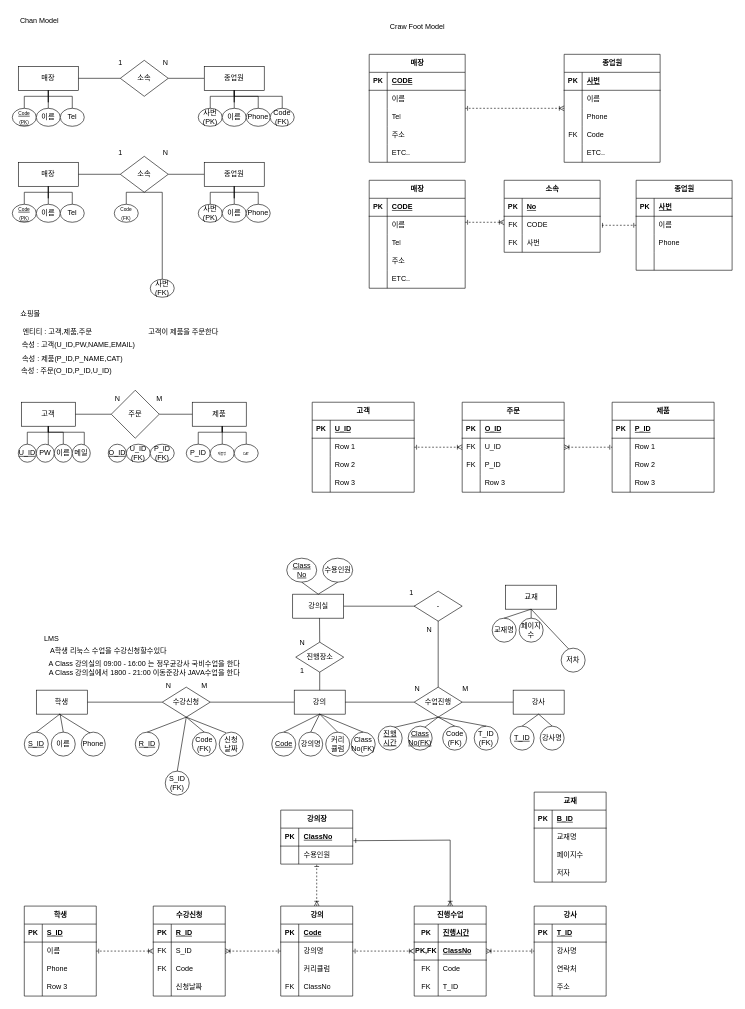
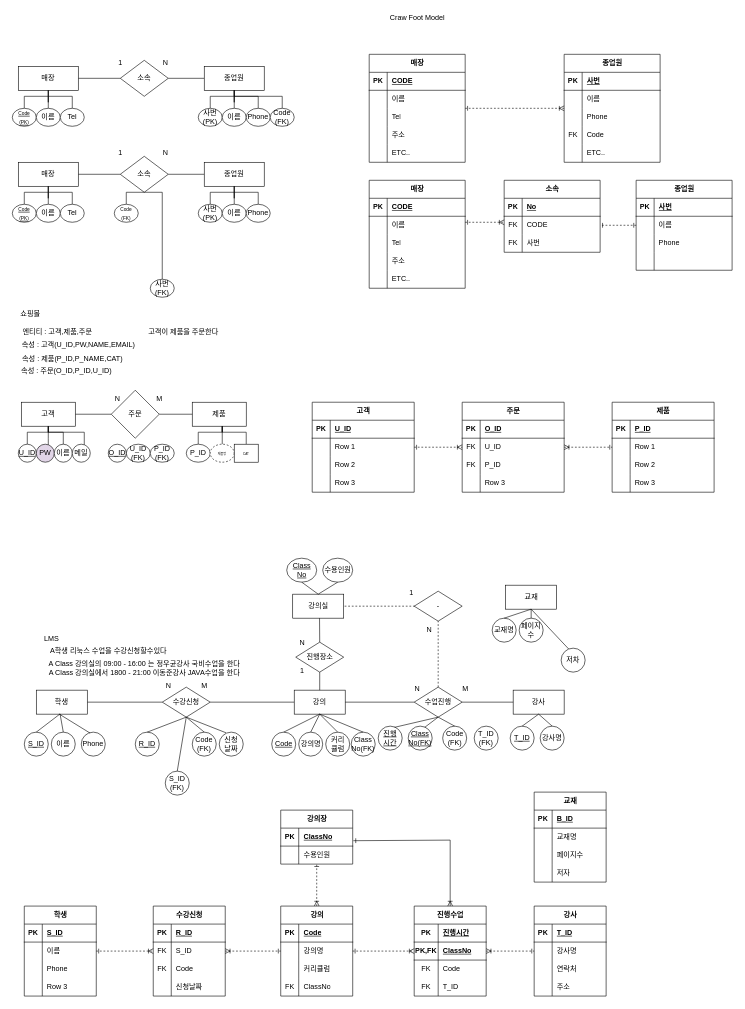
node "Chan Model": removed
node "Craw Foot Model": moved (417, 27) -> (417, 18)
node "PW": fillcolor #ffffff -> #e1d5e7
node "제품명": style solid -> dashed
node "CAT": shape ellipse -> rectangle
edge "강의실" -- "수업진행": style solid -> dashed
edge "수업진행" -- "T_ID (FK)": removed
